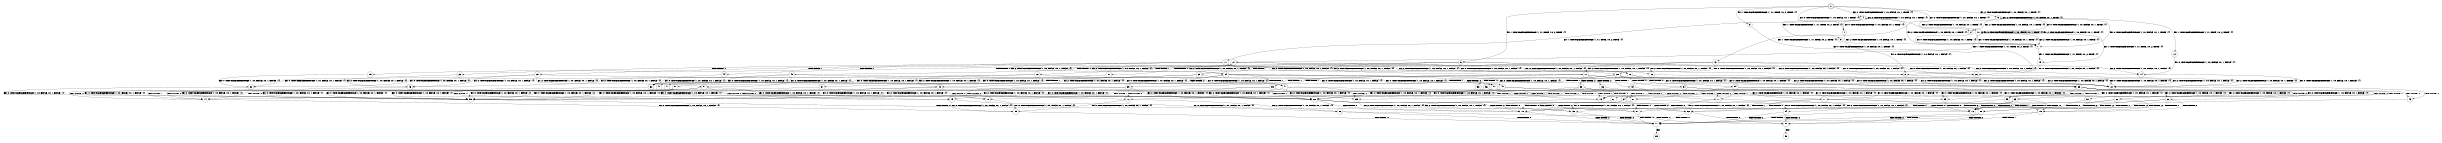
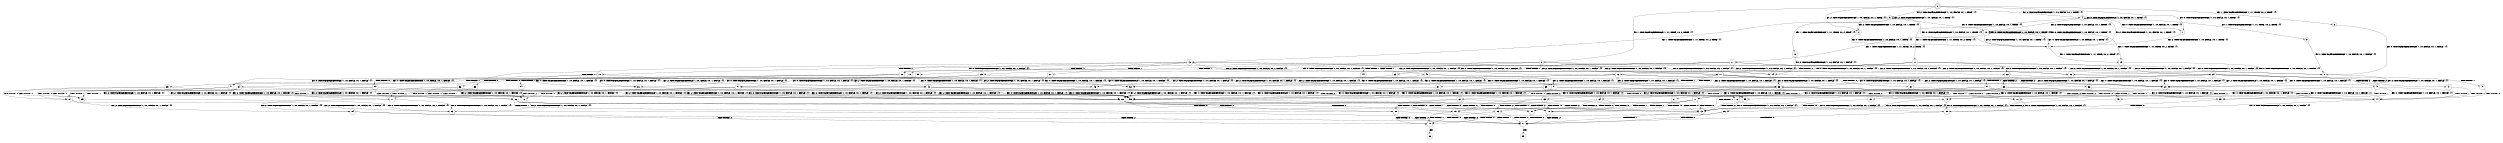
edge "28" -> "56": now "13" -> "56"
node "31": added
edge "63" -> "82": removed, label "TERMINATE !1"
edge "62" -> "78": now "33" -> "78"
